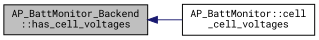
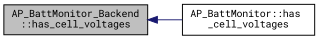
node "AP_BattMonitor::cell _cell_voltages": label "AP_BattMonitor::cell _cell_voltages" -> "AP_BattMonitor::has _cell_voltages"
